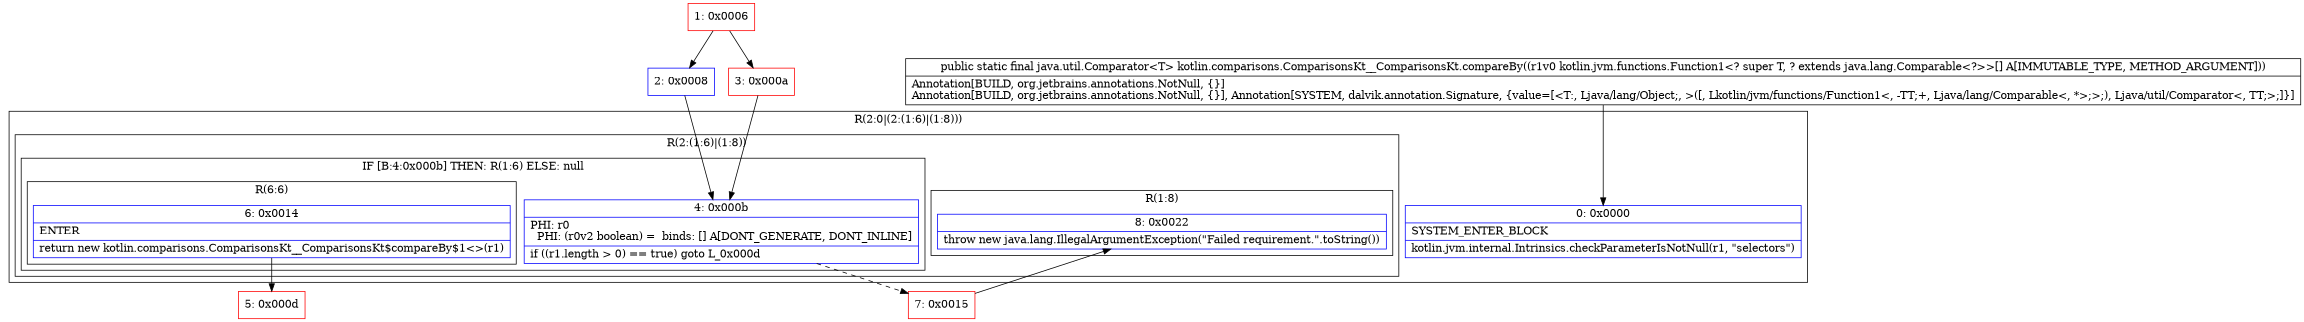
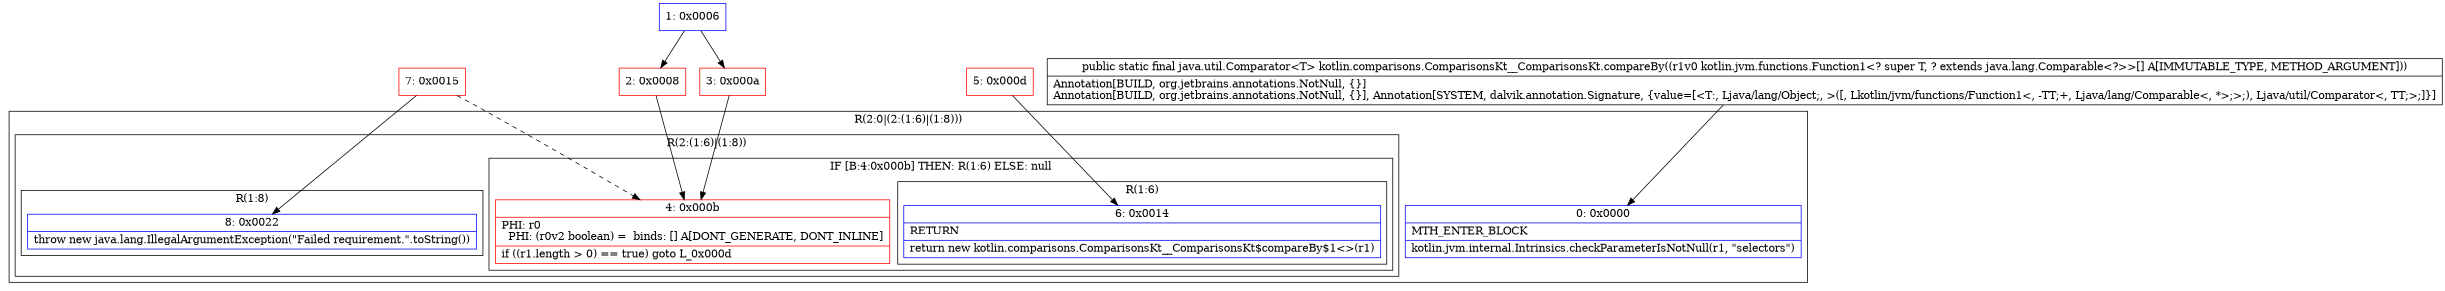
node "1: 0x0006": color red -> blue
node "2: 0x0008": color blue -> red
cluster "R(6:6)": label "R(6:6)" -> "R(1:6)"
node "6: 0x0014": text "ENTER" -> "RETURN"
node "0: 0x0000": text "SYSTEM_ENTER_BLOCK" -> "MTH_ENTER_BLOCK"
node "4: 0x000b": color blue -> red
edge "6: 0x0014" -> "5: 0x000d": reversed
edge "4: 0x000b" -> "7: 0x0015": reversed
